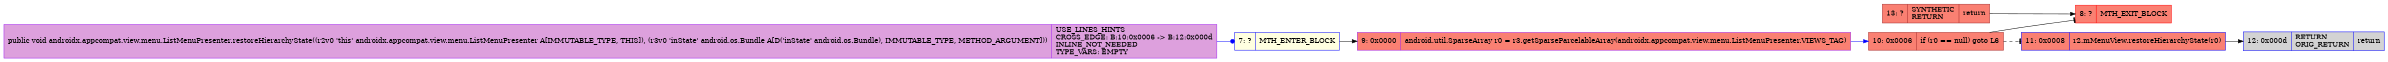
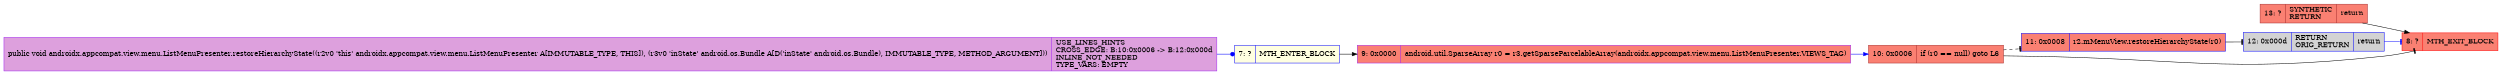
edge "11: 0x0008" -> "12: 0x000d": arrowhead normal -> tee
edge "12: 0x000d" -> "8: ?": added
